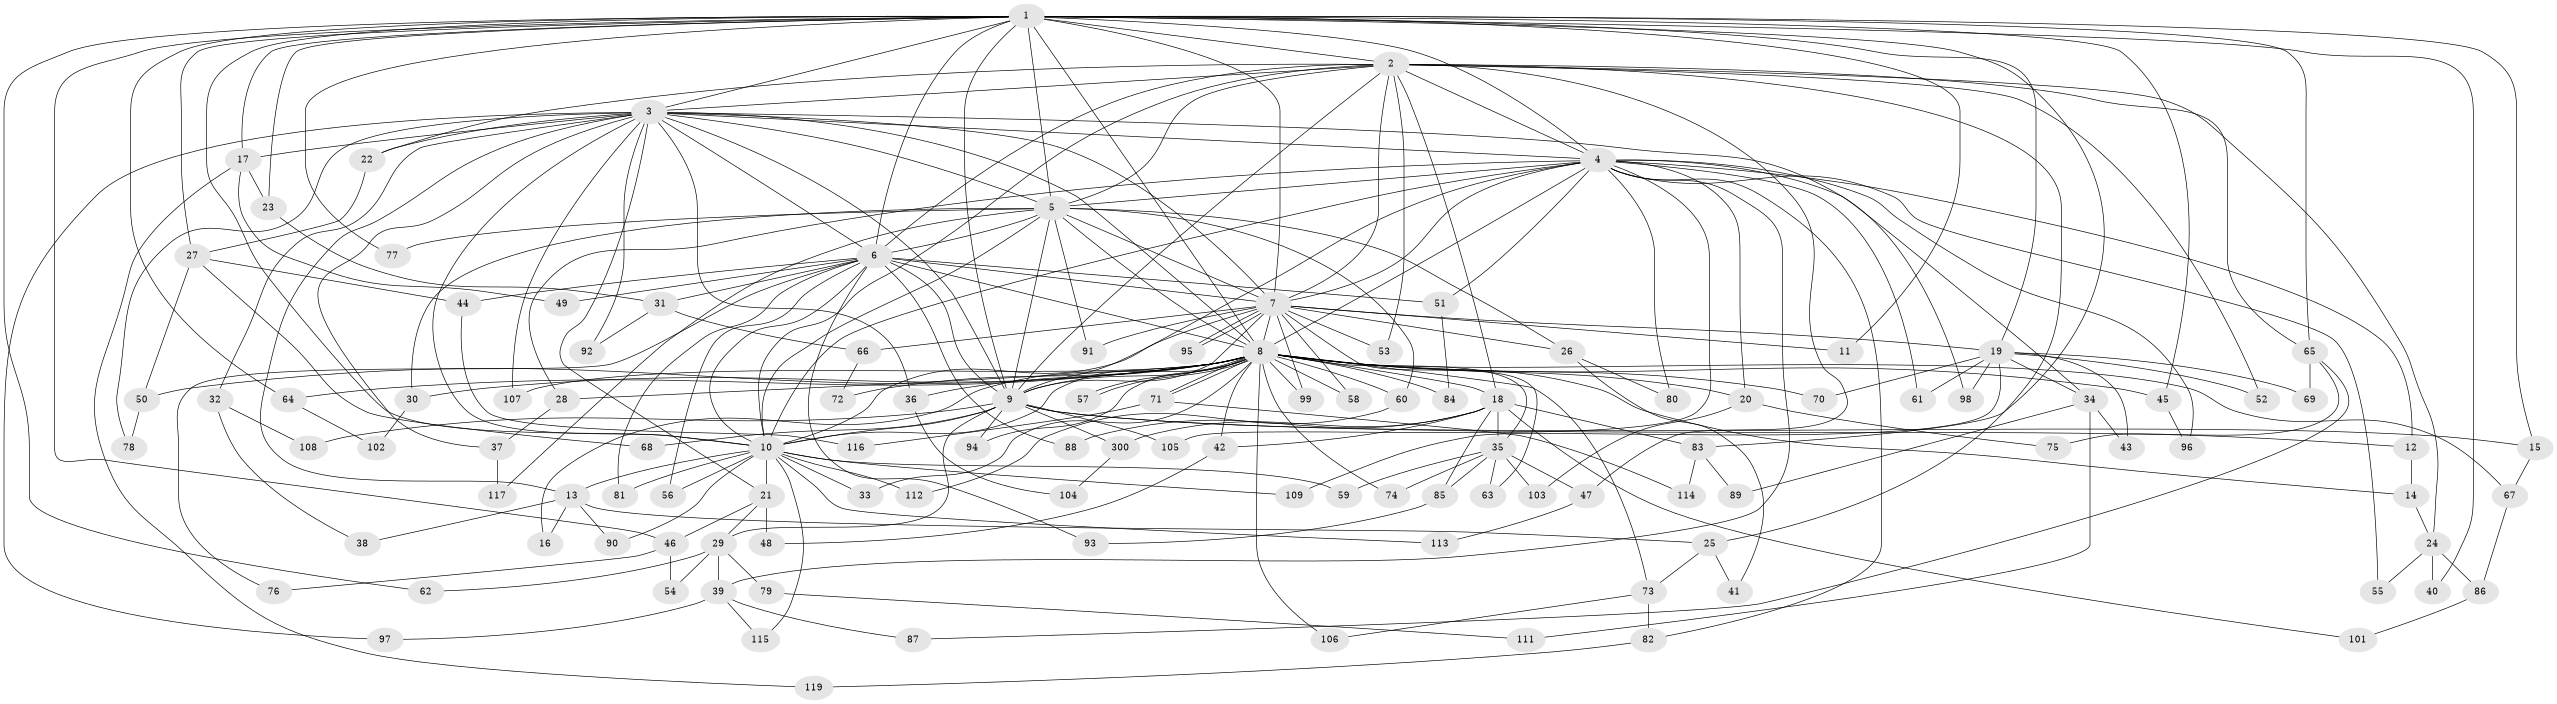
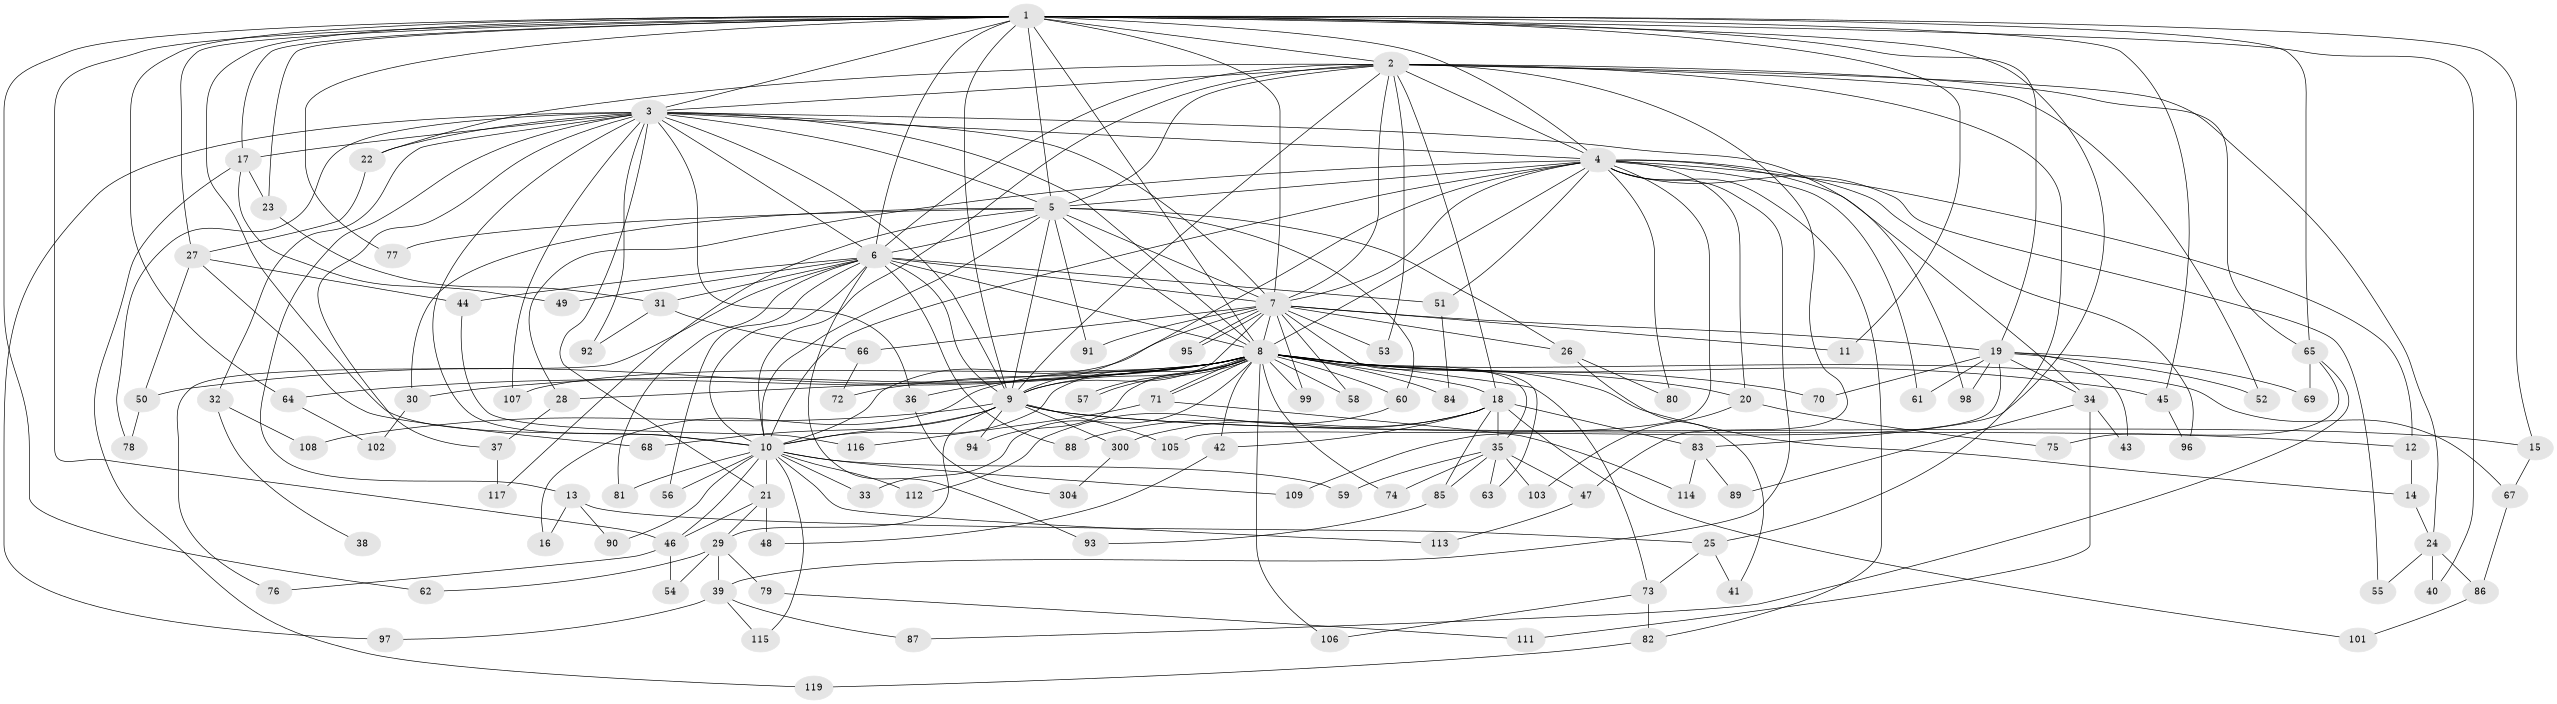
edge "10" -- "13": now "10" -- "46"
node "104": label "104" -> "304"
edge "13" -- "38": removed
